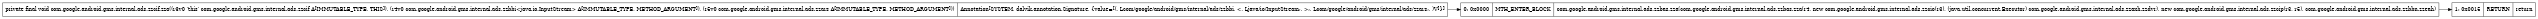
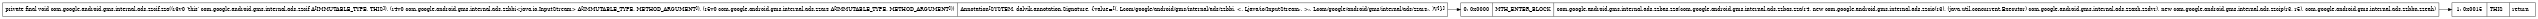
node "1: 0x0015": text "RETURN" -> "THIS"
